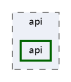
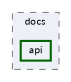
cluster "api": label "api" -> "docs"
